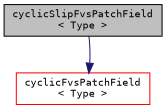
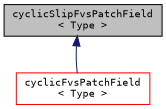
edge "cyclicSlipFvsPatchField < Type >" -> "cyclicFvsPatchField < Type >": reversed
